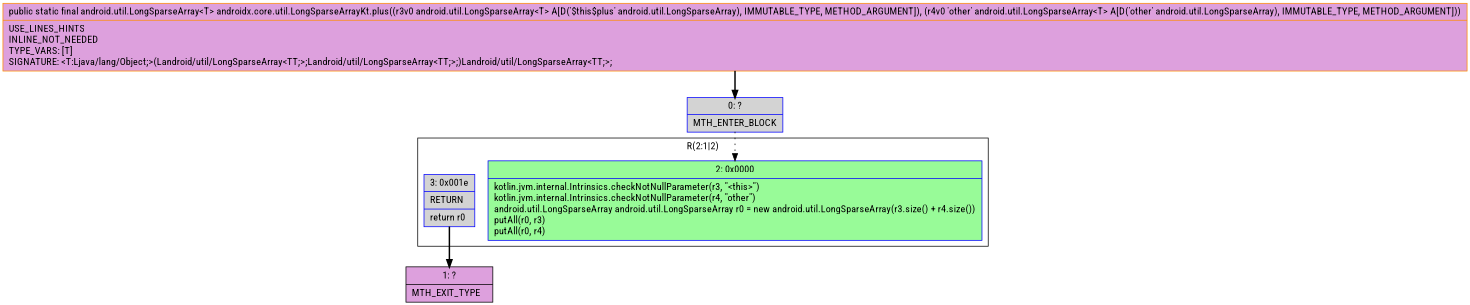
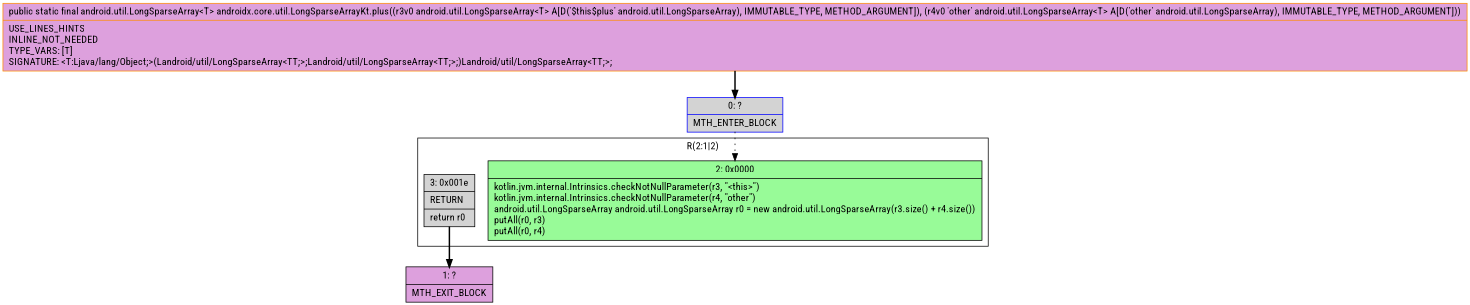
node "3: 0x001e": color blue -> black
node "2: 0x0000": color blue -> black
node "1: ?": text "MTH_EXIT_TYPE" -> "MTH_EXIT_BLOCK"
